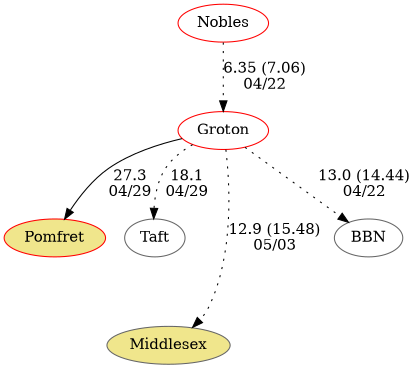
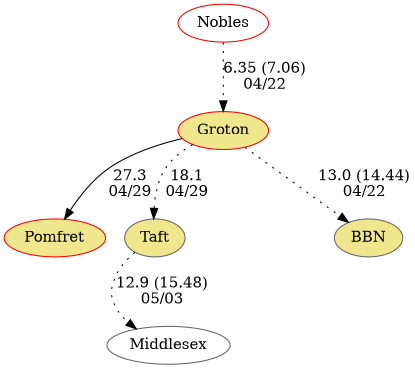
node "Groton": fillcolor white -> khaki
edge "Groton" -> "Middlesex": now "Taft" -> "Middlesex"
node "Taft": fillcolor white -> khaki
node "BBN": fillcolor white -> khaki
node "Middlesex": fillcolor khaki -> white
